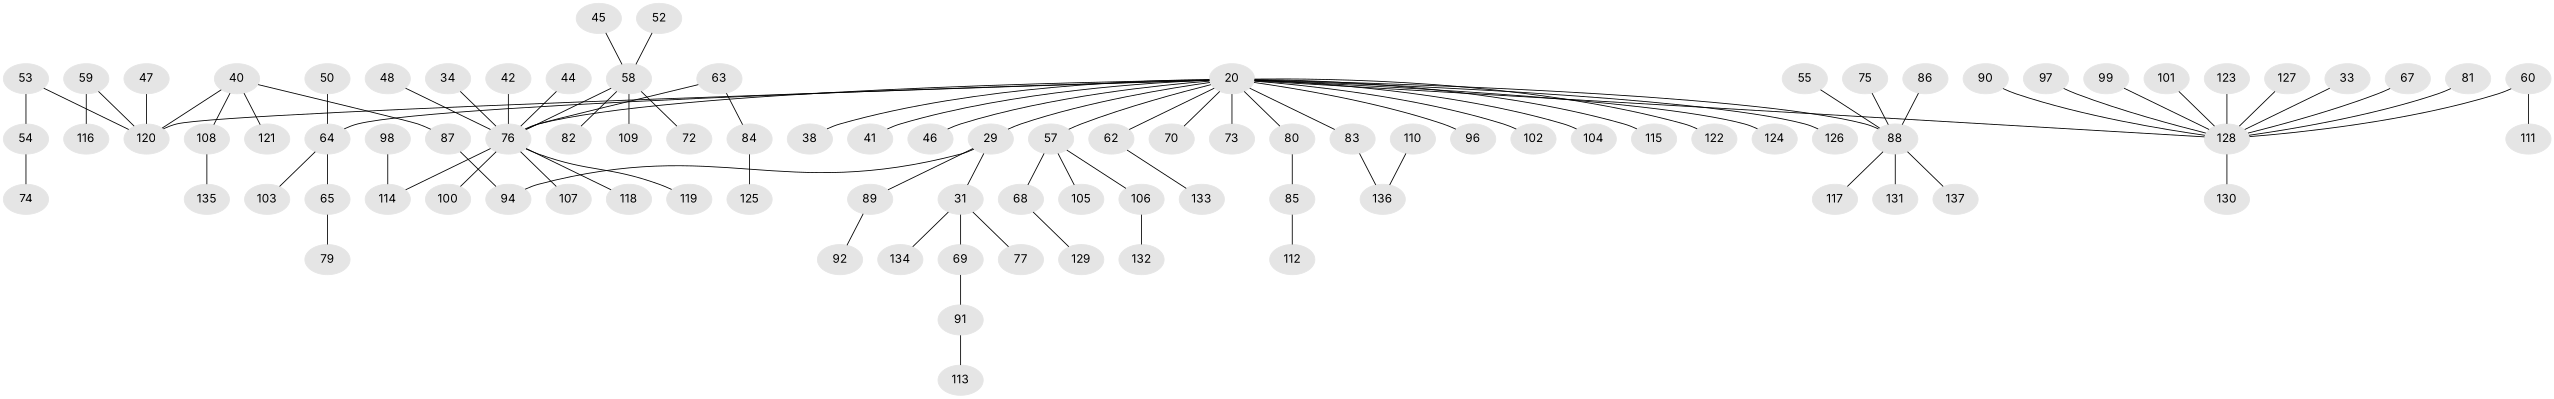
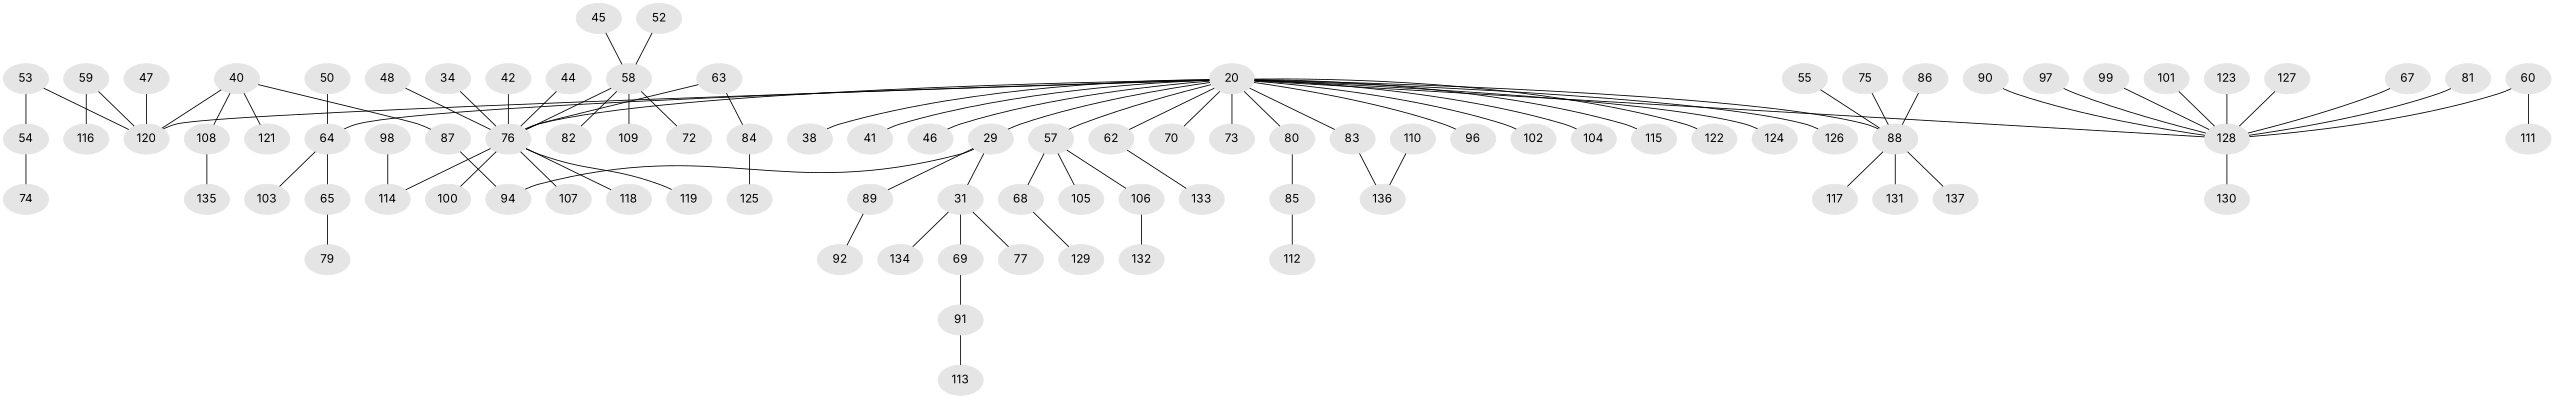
node "33": removed
